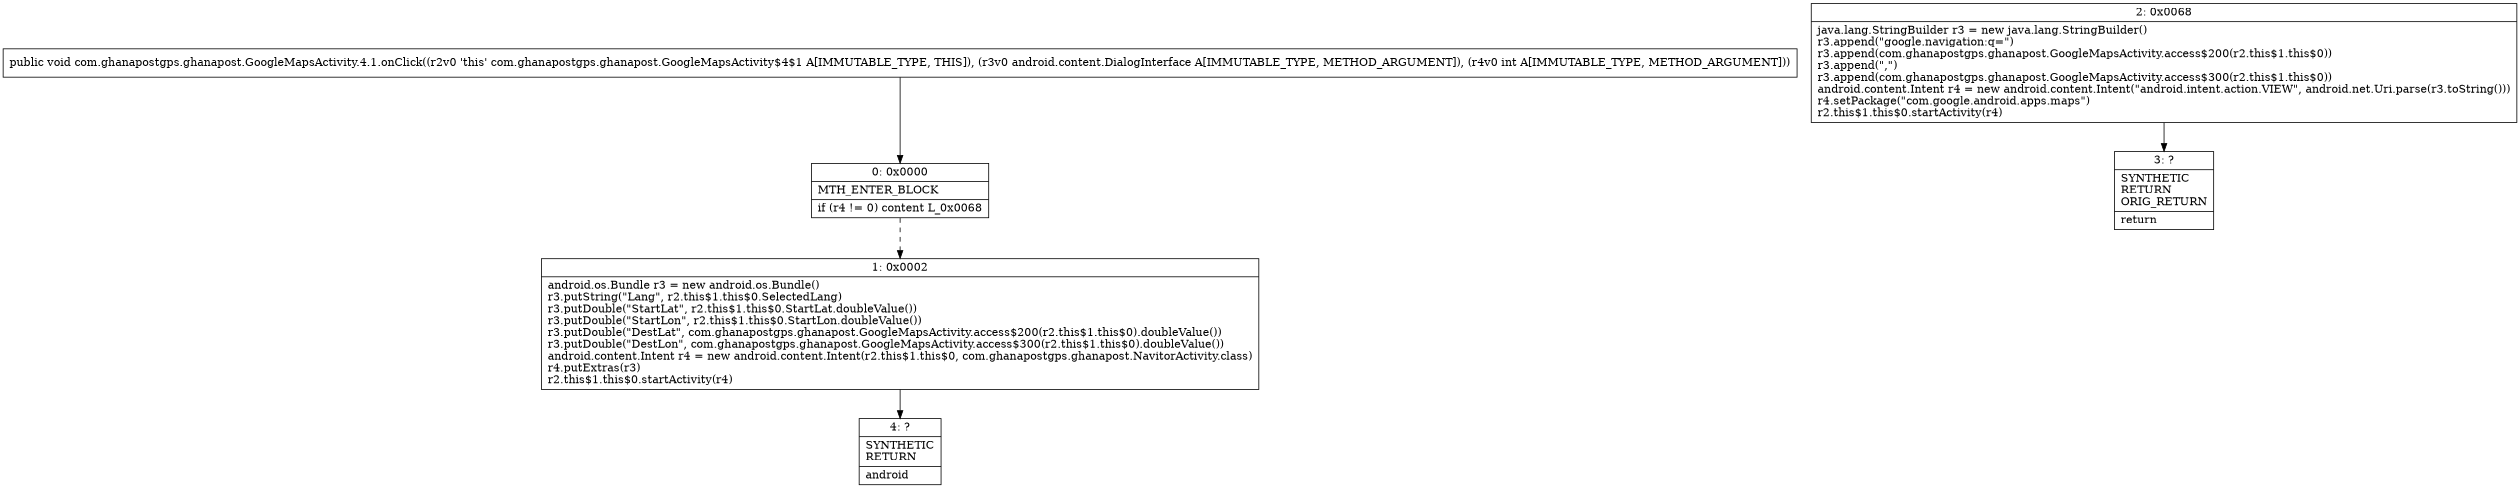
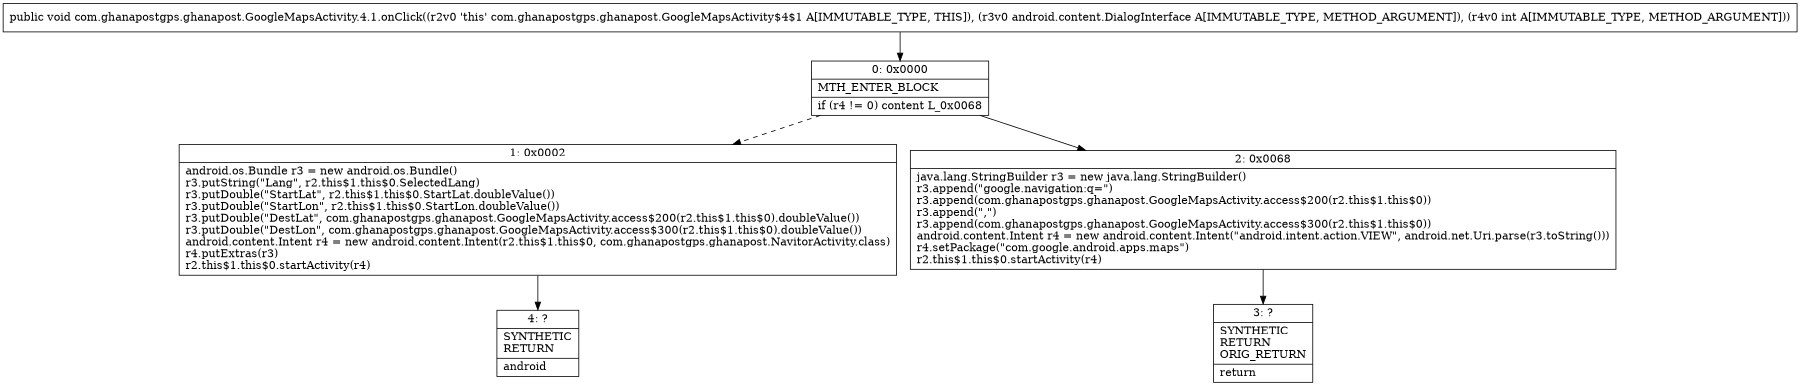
edge "0: 0x0000" -> "2: 0x0068": added
